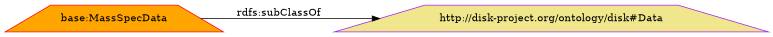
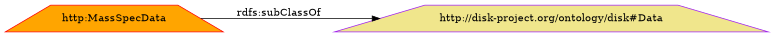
node "base:MassSpecData": label "base:MassSpecData" -> "http:MassSpecData"
